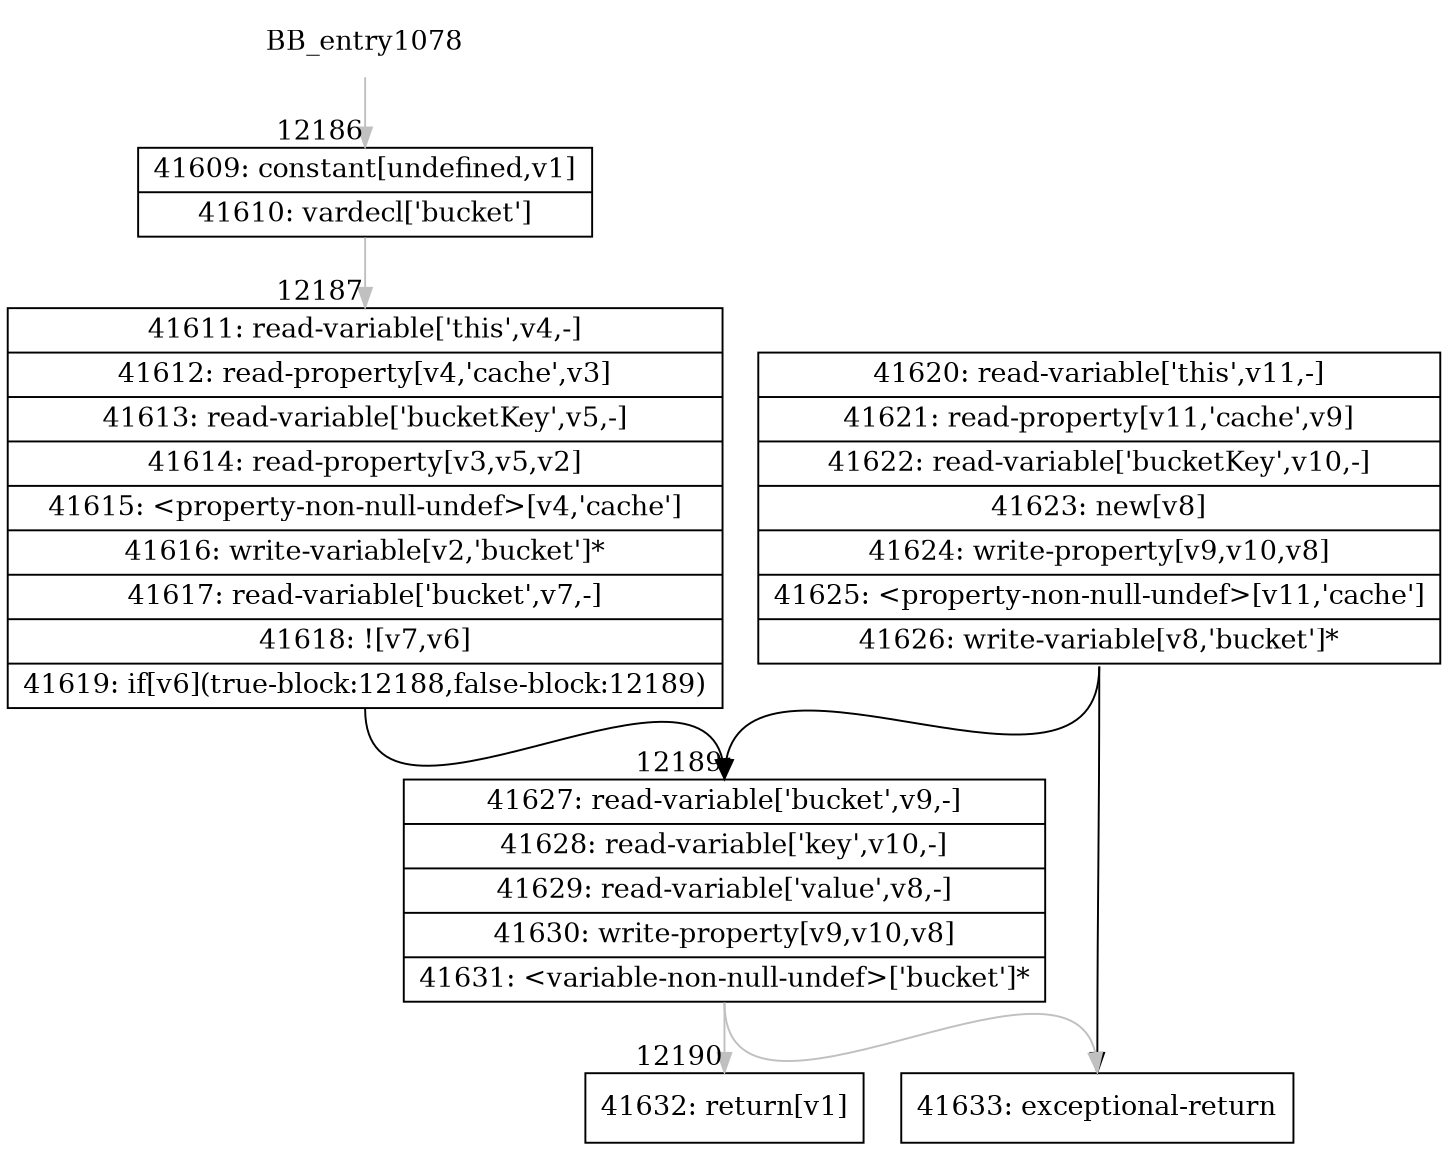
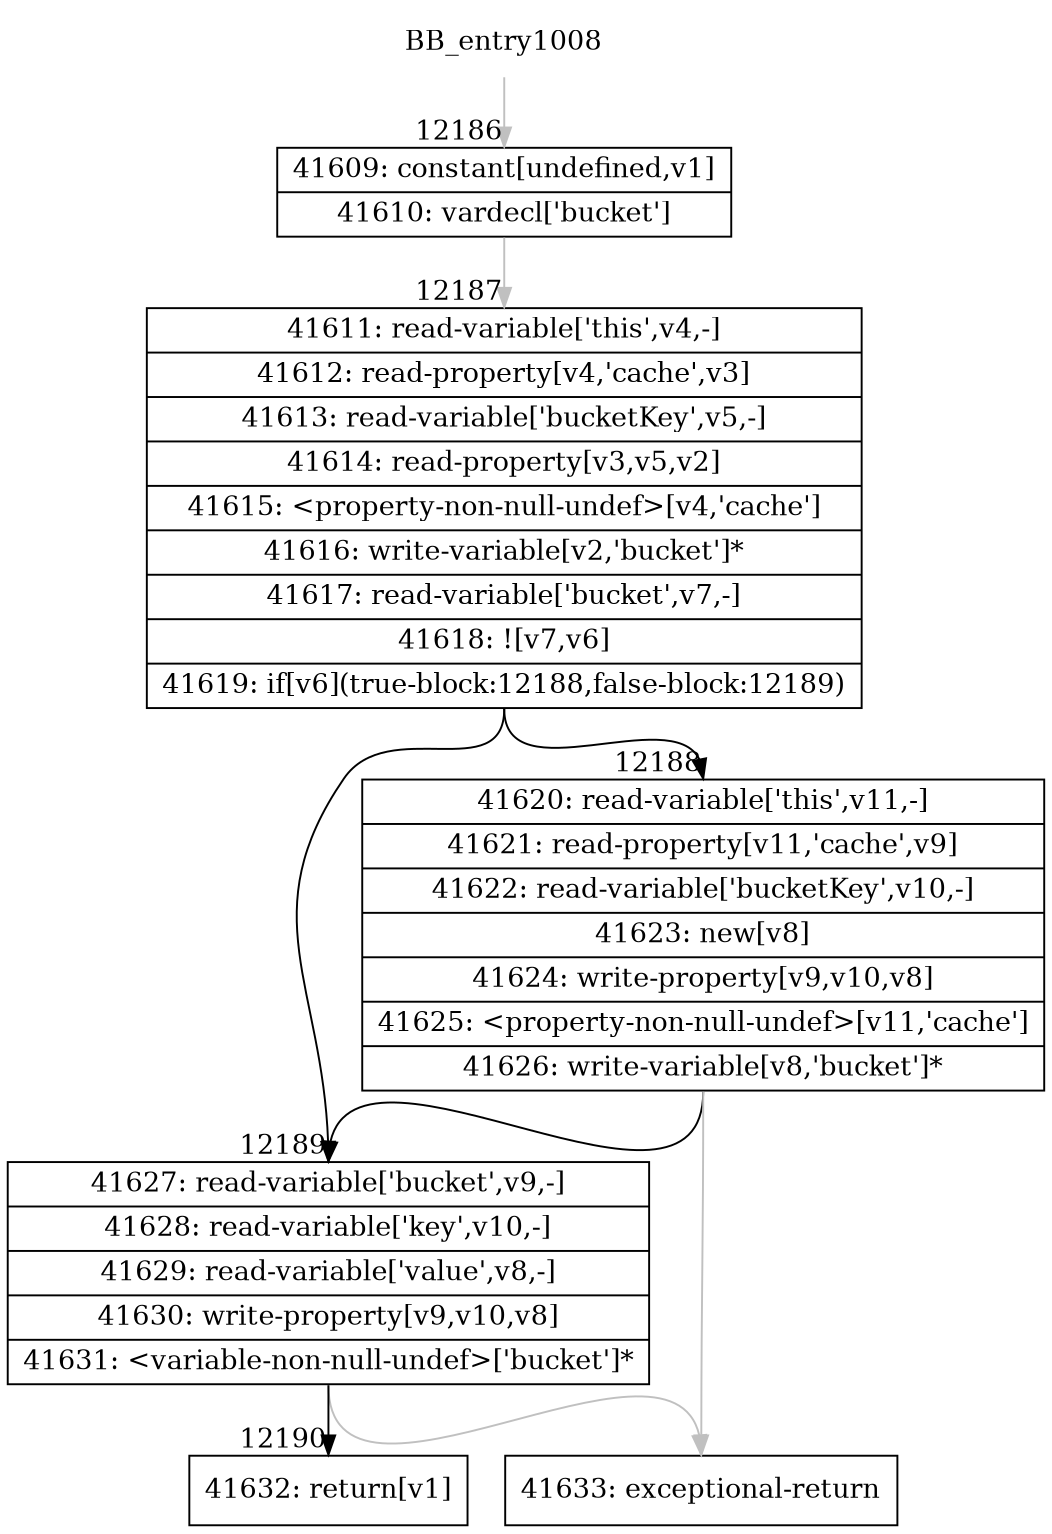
node "BB_entry1078": label "BB_entry1078" -> "BB_entry1008"
edge "41611: read-variable['this',v4,-]" -> "41620: read-variable['this',v11,-]": added
edge "41620: read-variable['this',v11,-]" -> "41633: exceptional-return": color black -> gray
edge "41627: read-variable['bucket',v9,-]" -> "41632: return[v1]": color gray -> black
